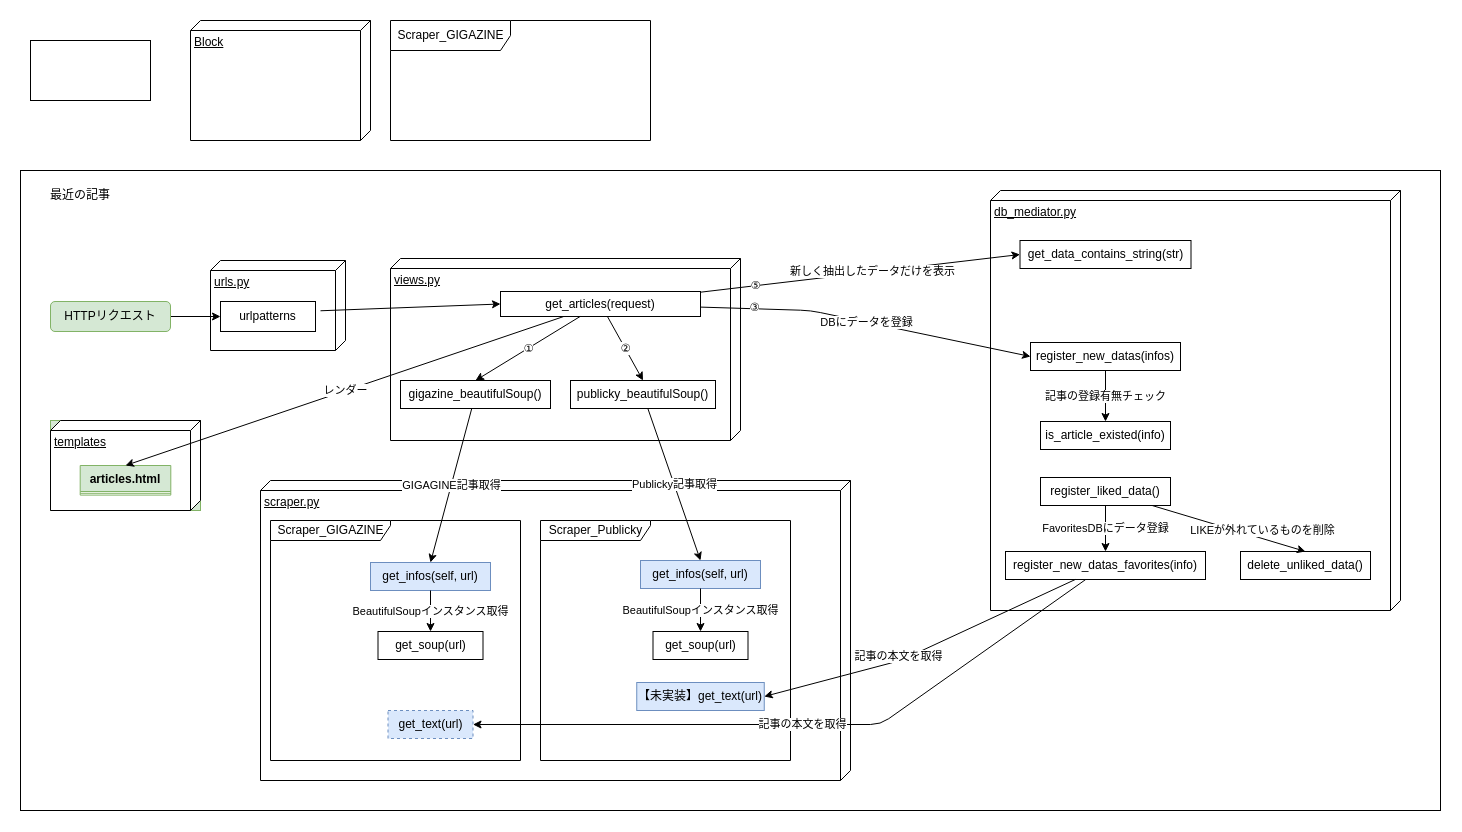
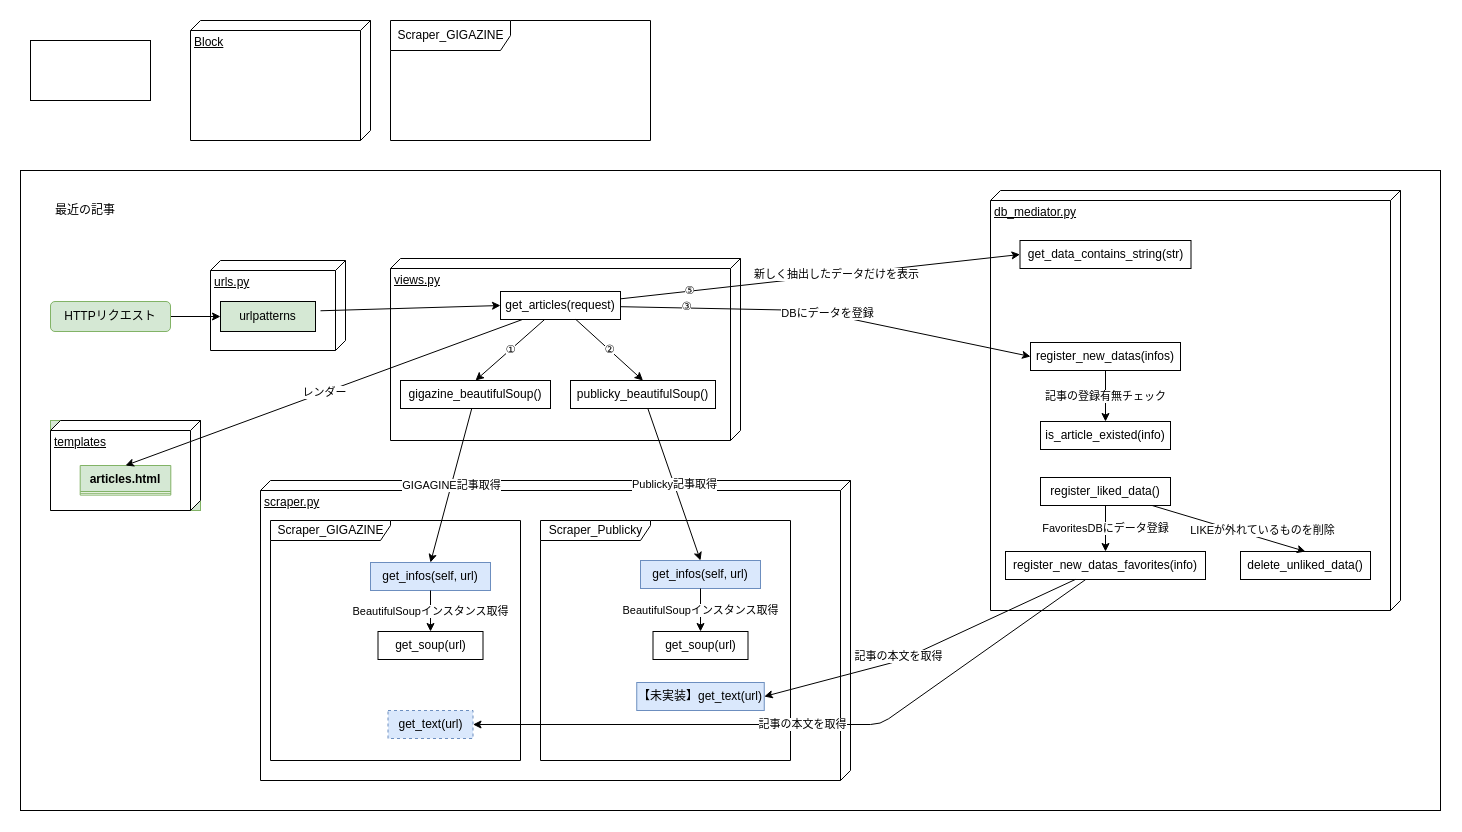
node "最近の記事": moved (81, 196) -> (86, 211)
node "get_articles(request)": size 200x25 -> 120x28
node "urlpatterns": fillcolor #ffffff -> #d5e8d4
